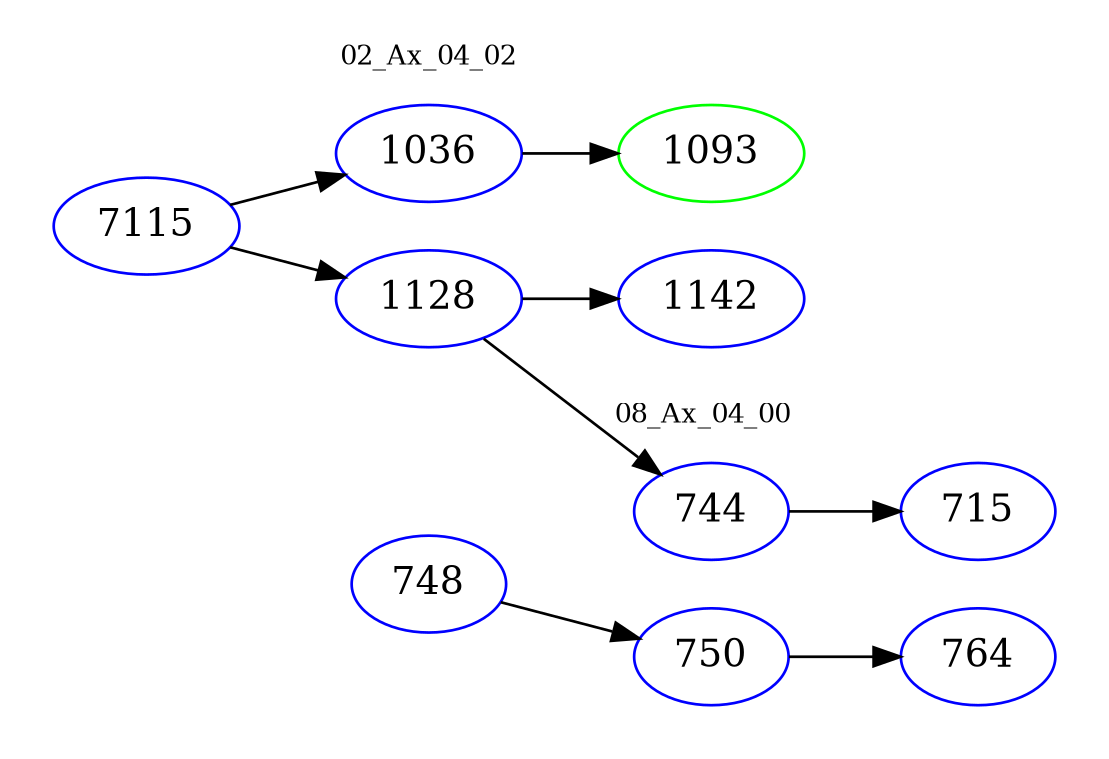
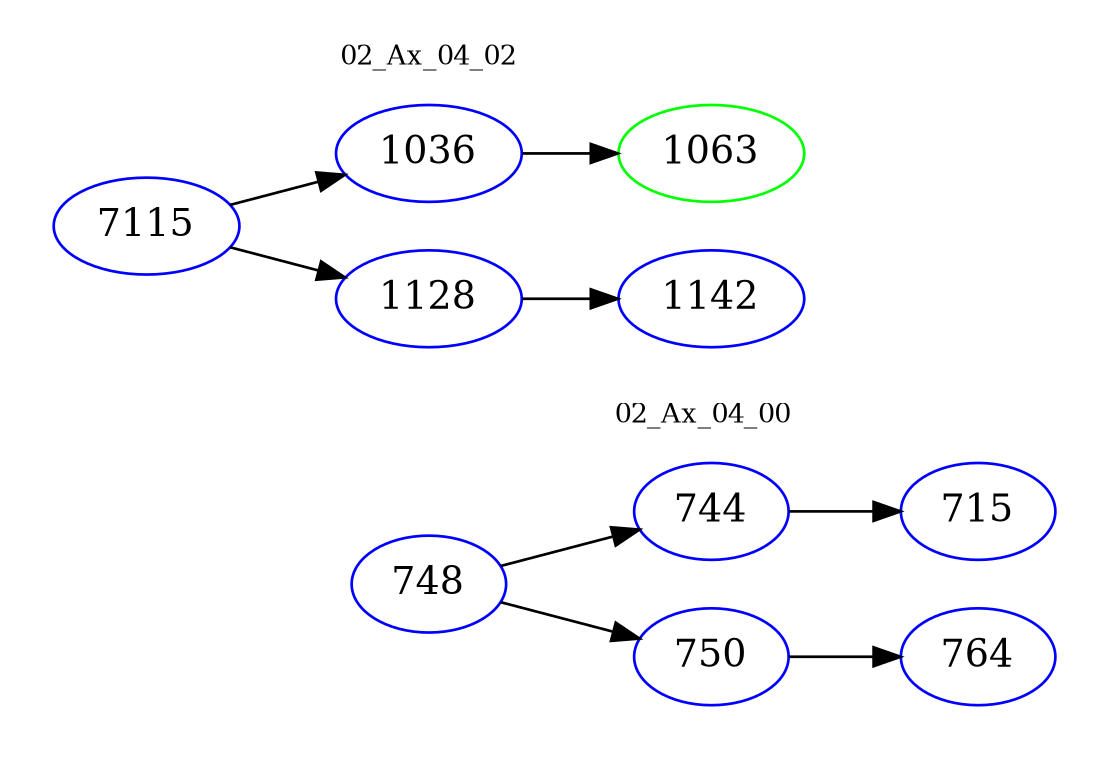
node "1093": label "1093" -> "1063"
edge "1128" -> "744": now "748" -> "744"
cluster "08_Ax_04_00": label "08_Ax_04_00" -> "02_Ax_04_00"
